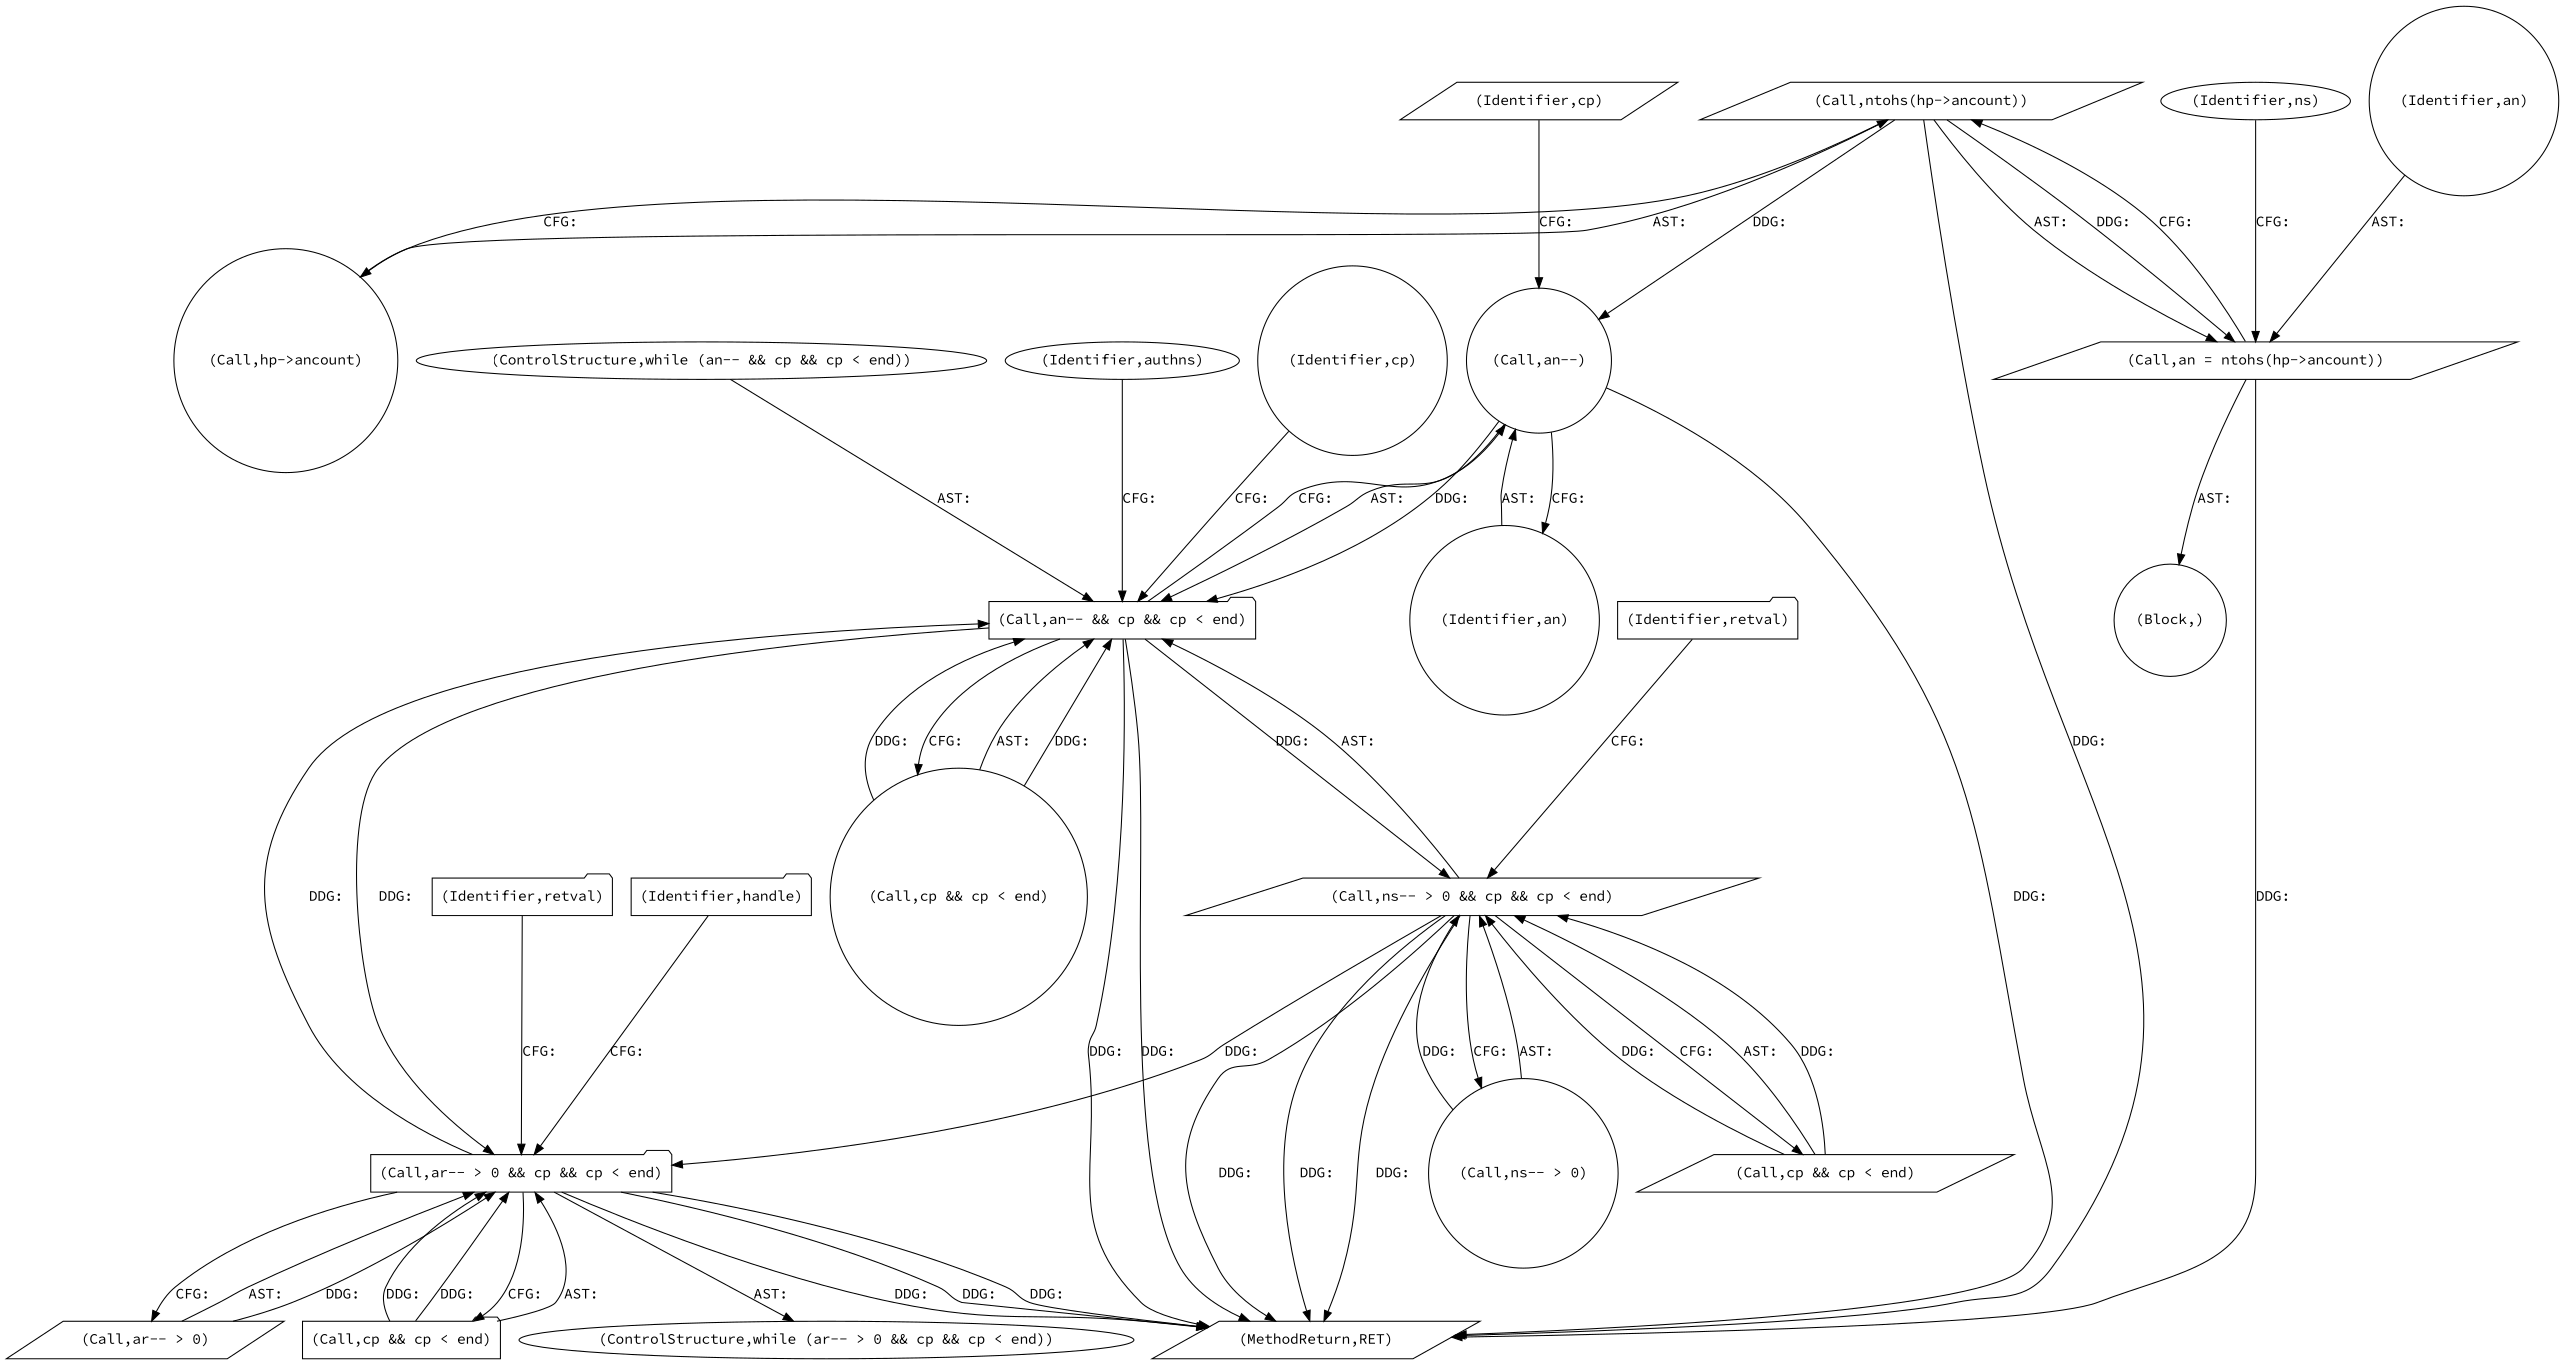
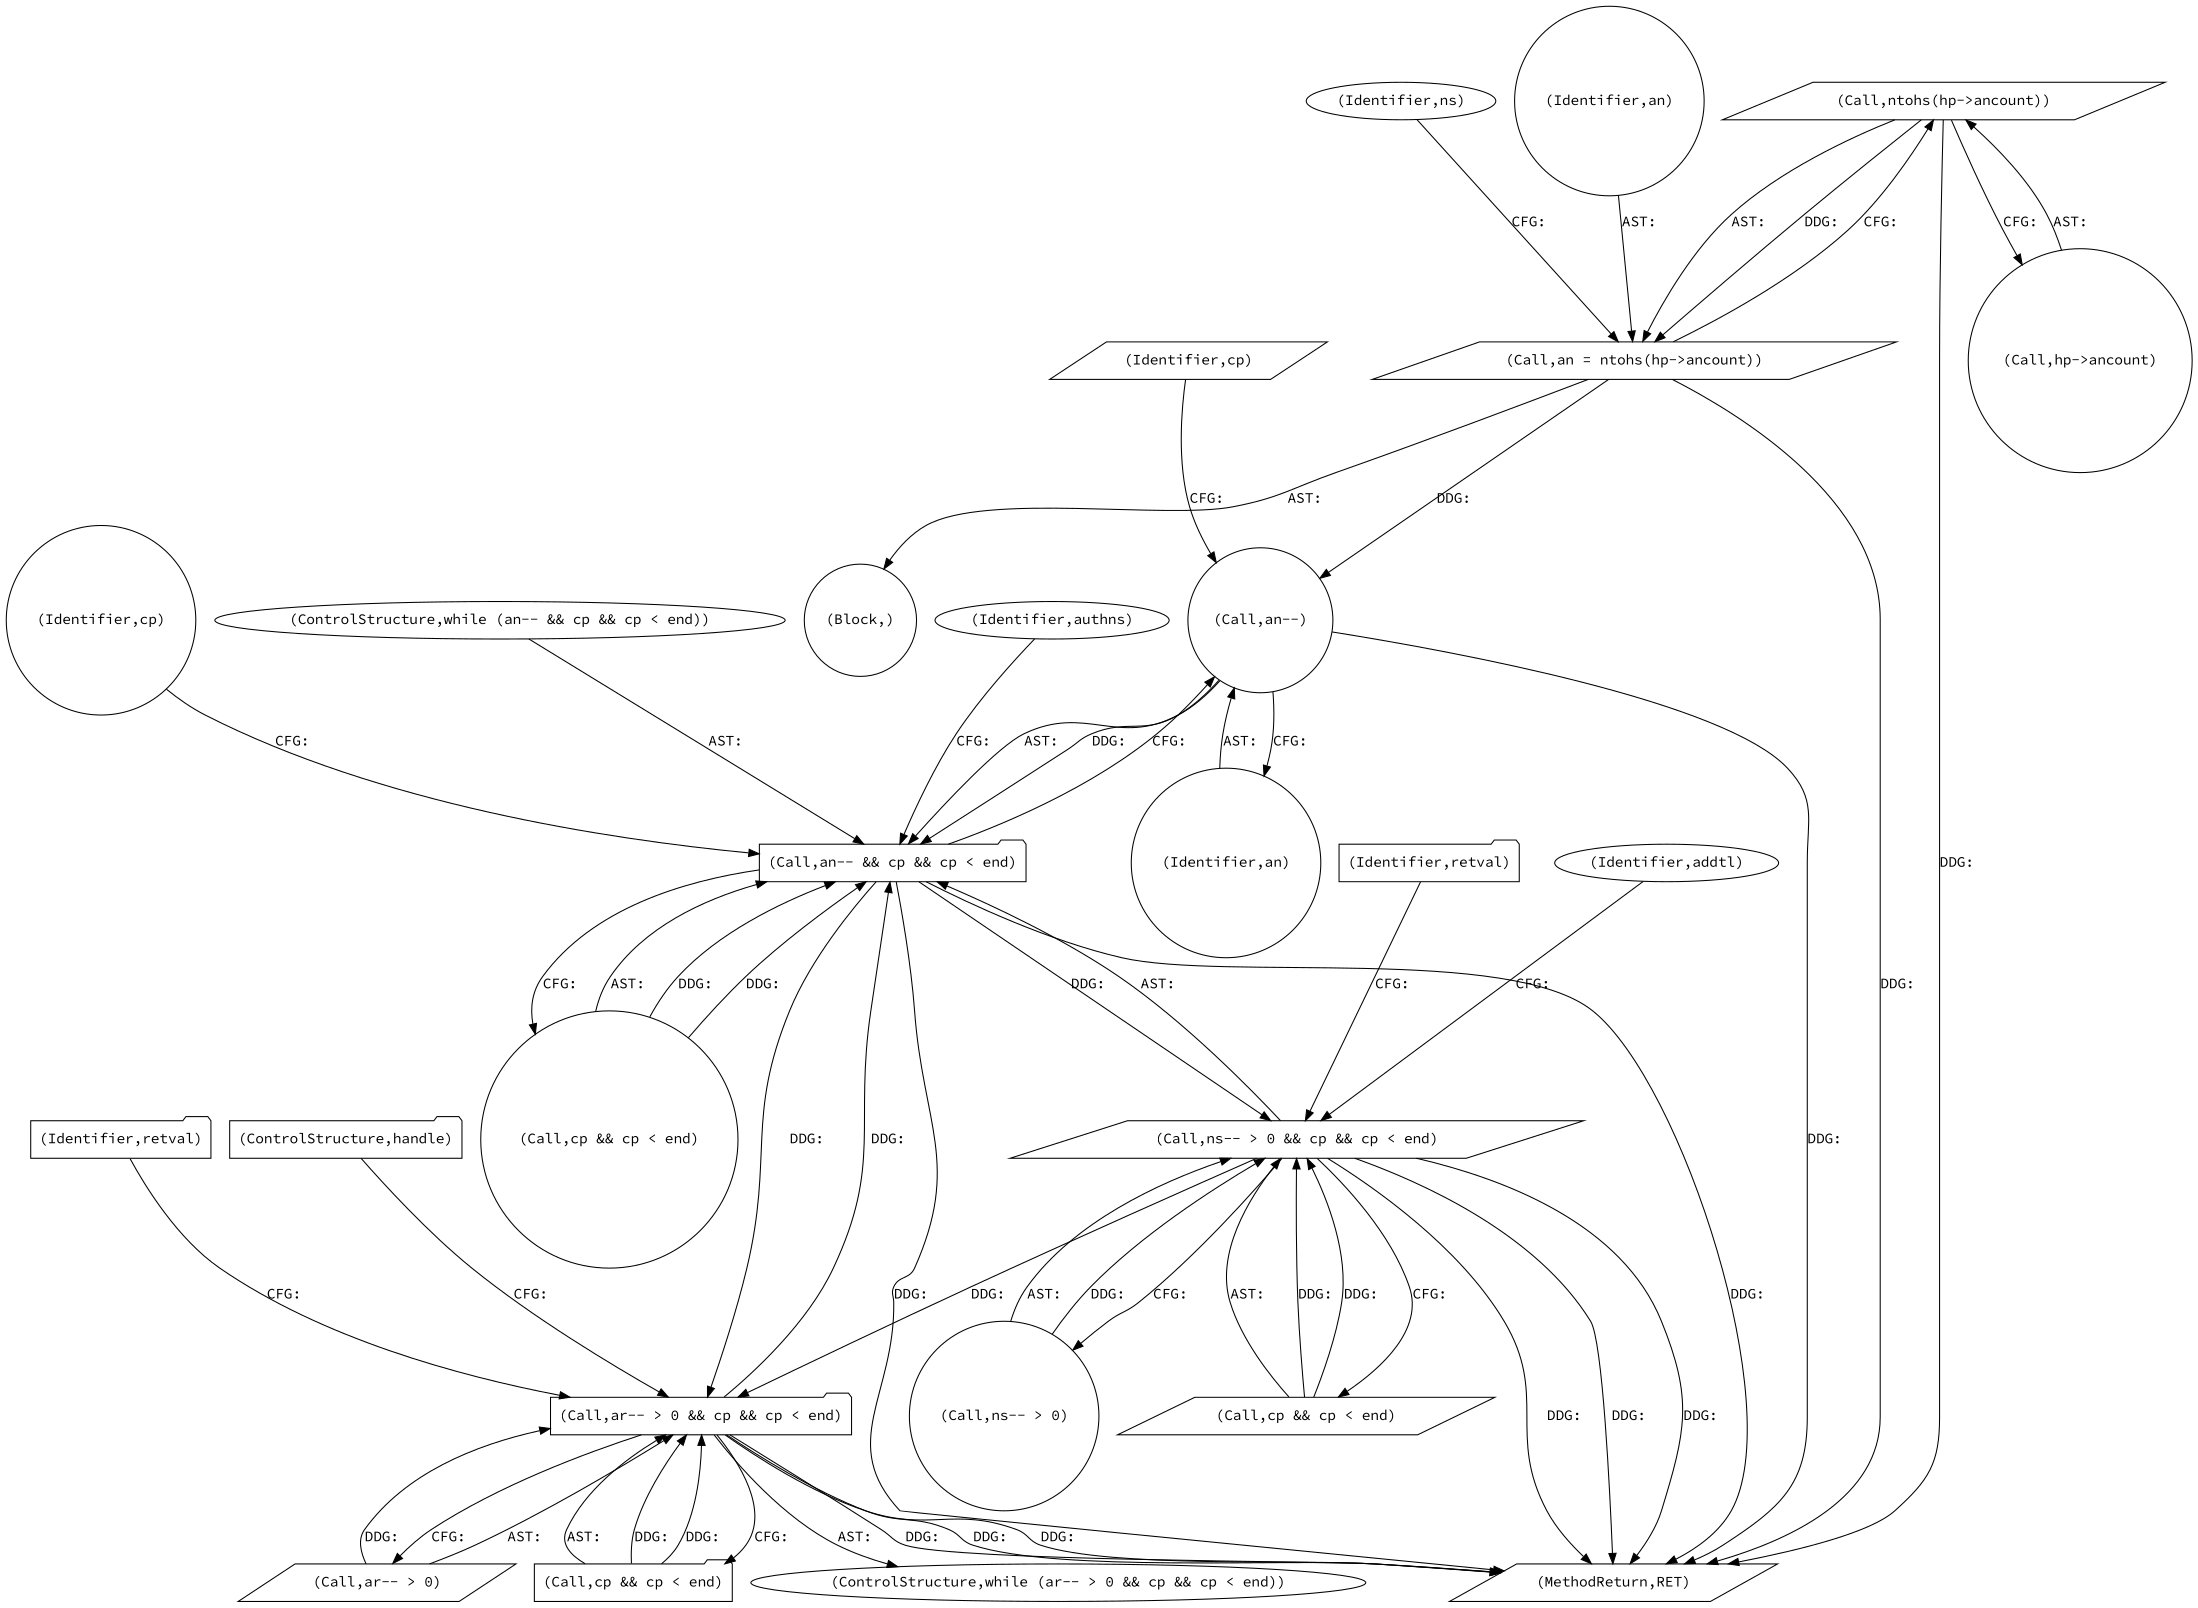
edge "(Call,ntohs(hp->ancount))" -> "(Call,an--)": now "(Call,an = ntohs(hp->ancount))" -> "(Call,an--)"
node "(Identifier,addtl)": added
node "(Identifier,handle)": label "(Identifier,handle)" -> "(ControlStructure,handle)"
